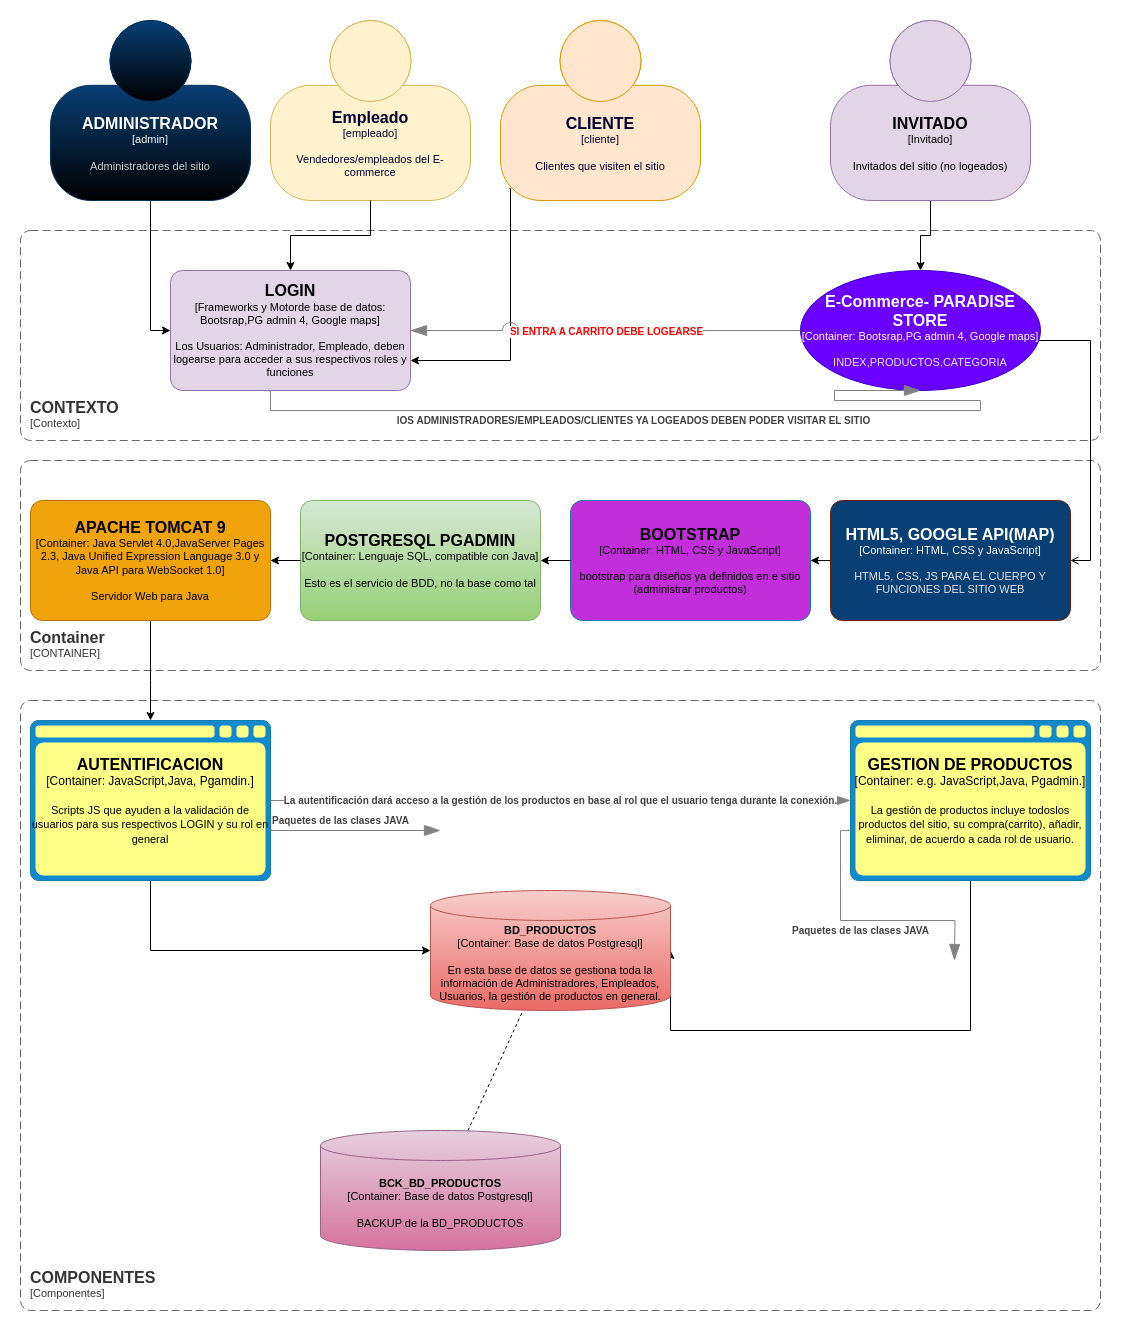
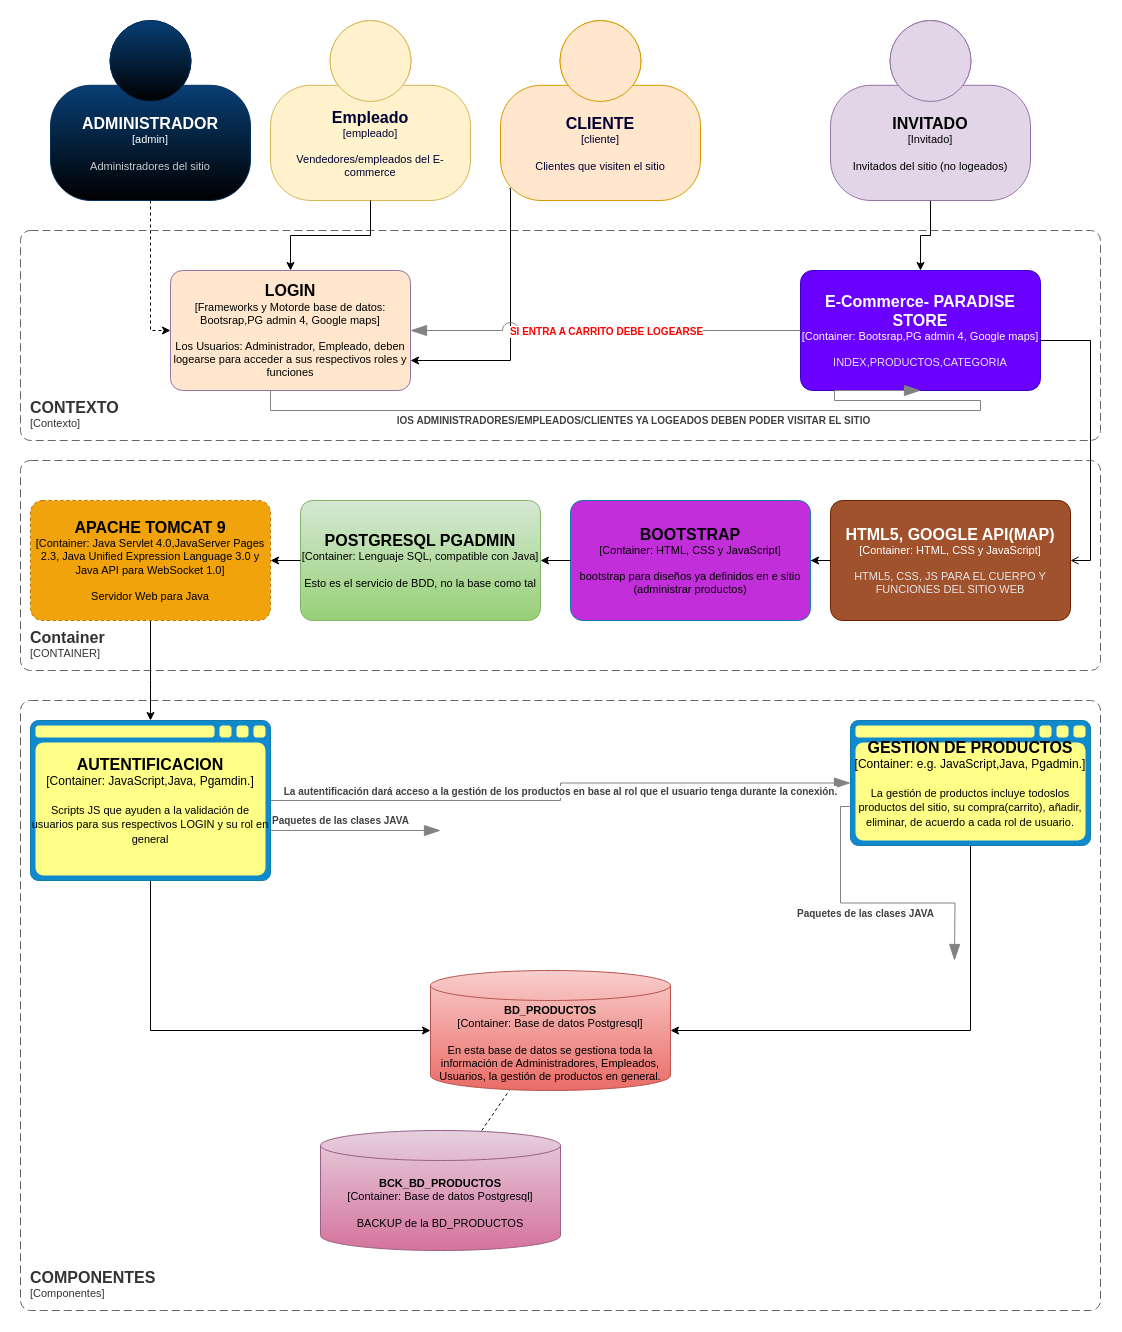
edge "ADMINISTRADOR [admin] Administradores del sitio" -> "LOGIN [Frameworks y Motorde base de datos: Bootsrap,PG admin 4, Google maps] Los Usuarios: Administrador, Empleado, deben logearse para acceder a sus respectivos roles y funciones": style solid -> dashed
node "LOGIN [Frameworks y Motorde base de datos: Bootsrap,PG admin 4, Google maps] Los Usuarios: Administrador, Empleado, deben logearse para acceder a sus respectivos roles y funciones": fillcolor #e1d5e7 -> #ffe6cc
node "E-Commerce- PARADISE STORE [Container: Bootsrap,PG admin 4, Google maps] INDEX,PRODUCTOS,CATEGORIA": shape ellipse -> rounded rectangle
node "APACHE TOMCAT 9 [Container: Java Servlet 4.0,JavaServer Pages 2.3, Java Unified Expression Language 3.0 y Java API para WebSocket 1.0] Servidor Web para Java": style solid -> dashed
node "HTML5, GOOGLE API(MAP) [Container: HTML, CSS y JavaScript] HTML5, CSS, JS PARA EL CUERPO Y FUNCIONES DEL SITIO WEB": fillcolor #083f75 -> #a0522d
node "GESTION DE PRODUCTOS [Container: e.g. JavaScript,Java, Pgadmin.] La gestión de productos incluye todoslos productos del sitio, su compra(carrito), añadir, eliminar, de acuerdo a cada rol de usuario.": size 240x160 -> 240x125
node "BD_PRODUCTOS [Container: Base de datos Postgresql] En esta base de datos se gestiona toda la información de Administradores, Empleados, Usuarios, la gestión de productos en general.": moved (551, 951) -> (551, 1031)
